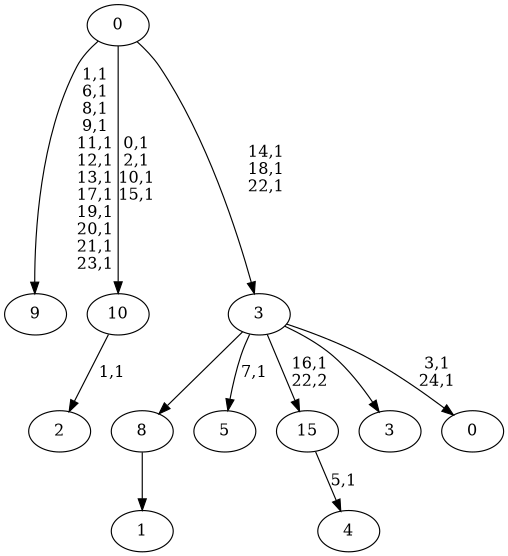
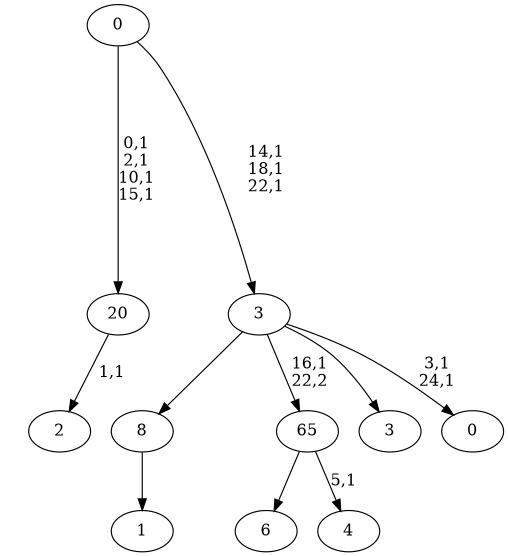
node "9": removed
node "10": label "10" -> "20"
node "5": removed
node "15": label "15" -> "65"
node "6": added
